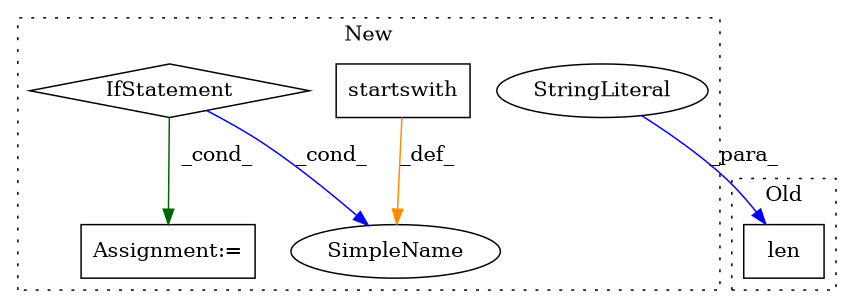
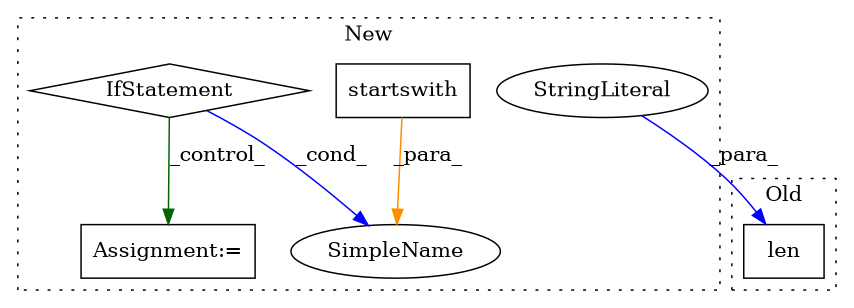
edge "IfStatement" -> "Assignment:=": label "_cond_" -> "_control_"
edge "startswith" -> "SimpleName": label "_def_" -> "_para_"
